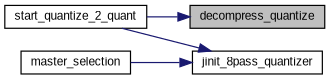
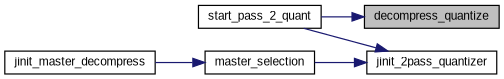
node "start_quantize_2_quant": label "start_quantize_2_quant" -> "start_pass_2_quant"
node "jinit_master_decompress": added
node "jinit_8pass_quantizer": label "jinit_8pass_quantizer" -> "jinit_2pass_quantizer"
